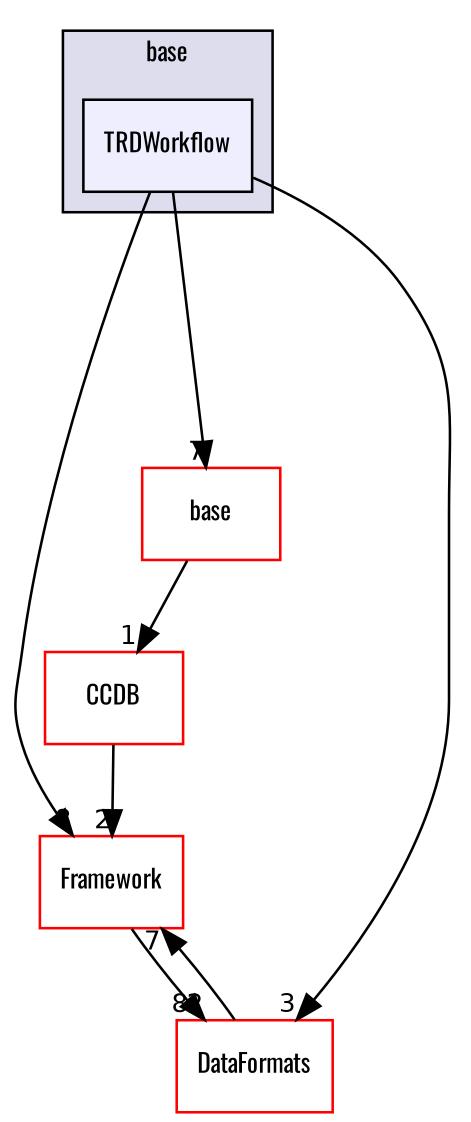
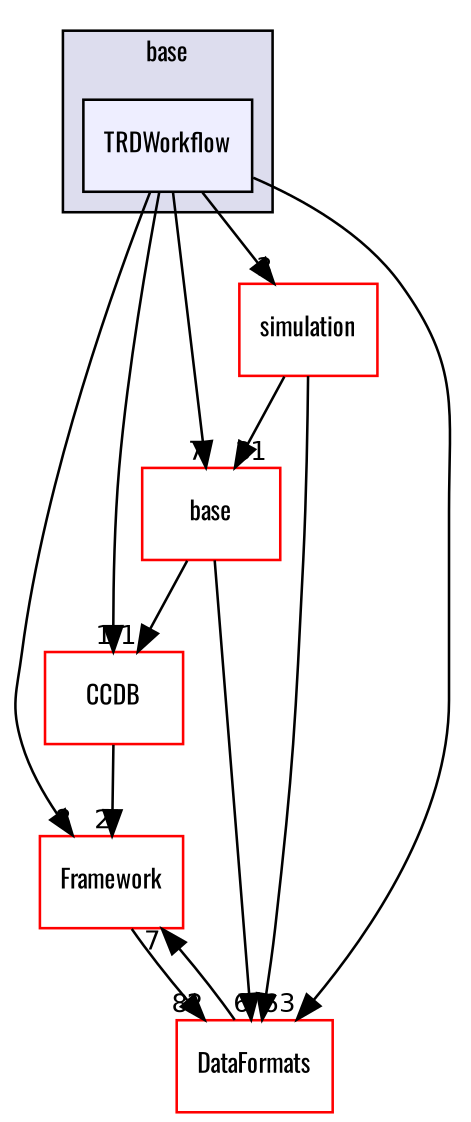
node "simulation": added
edge "TRDWorkflow" -> "CCDB": added
edge "base" -> "DataFormats": added
